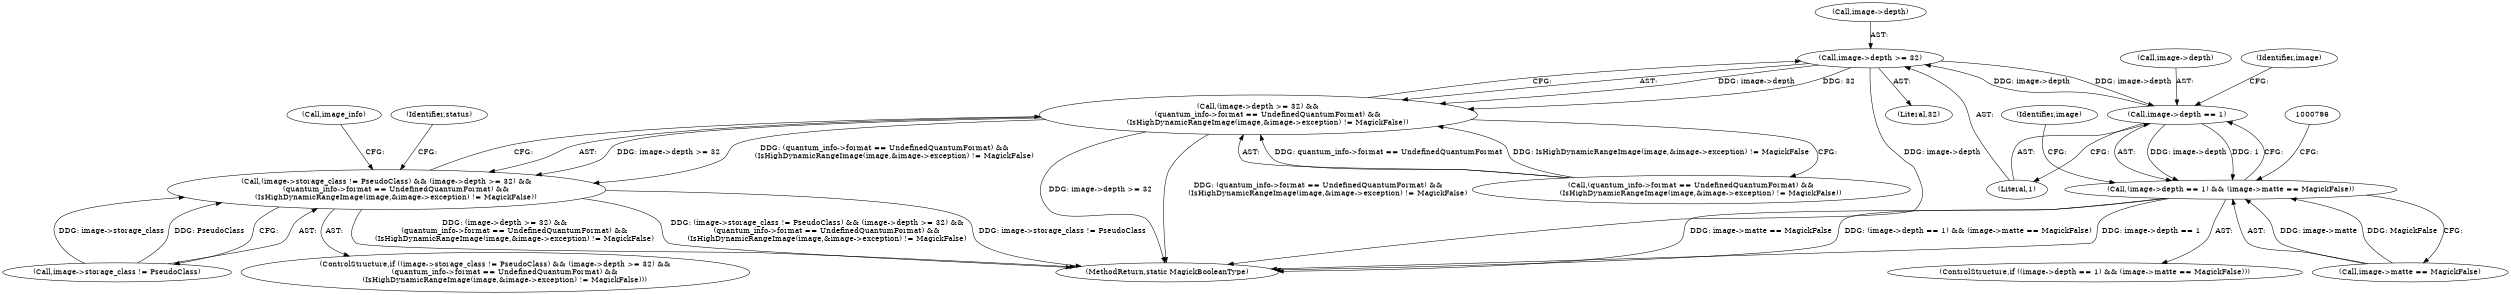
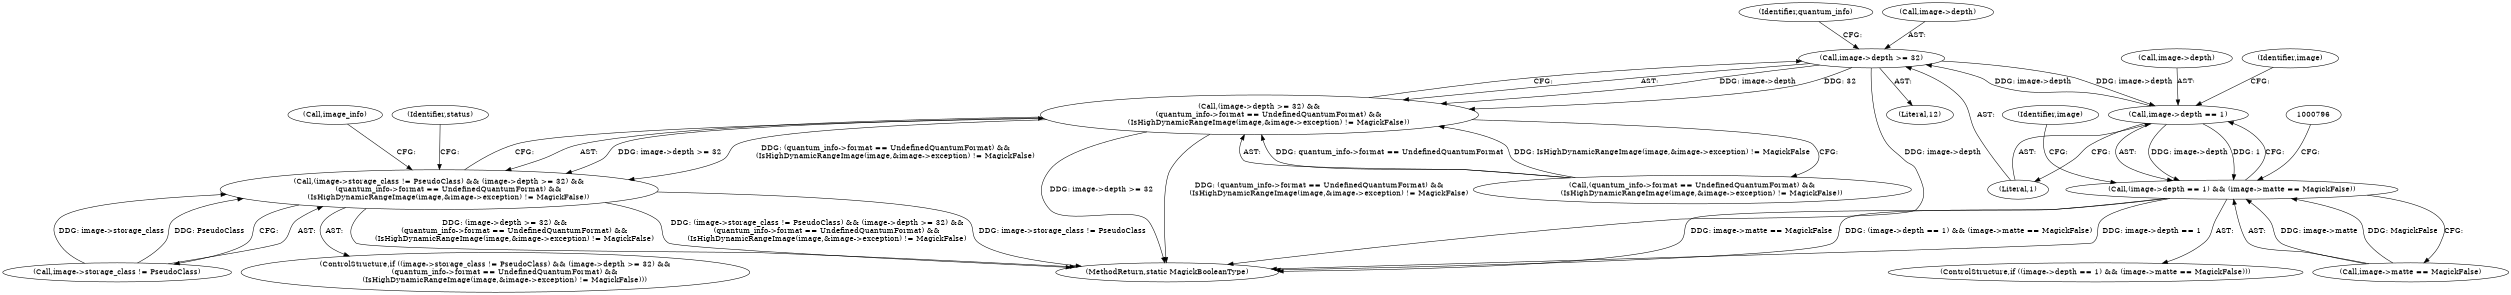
node "(Identifier,quantum_info)": added
node "(Literal,32)": label "(Literal,32)" -> "(Literal,12)"
